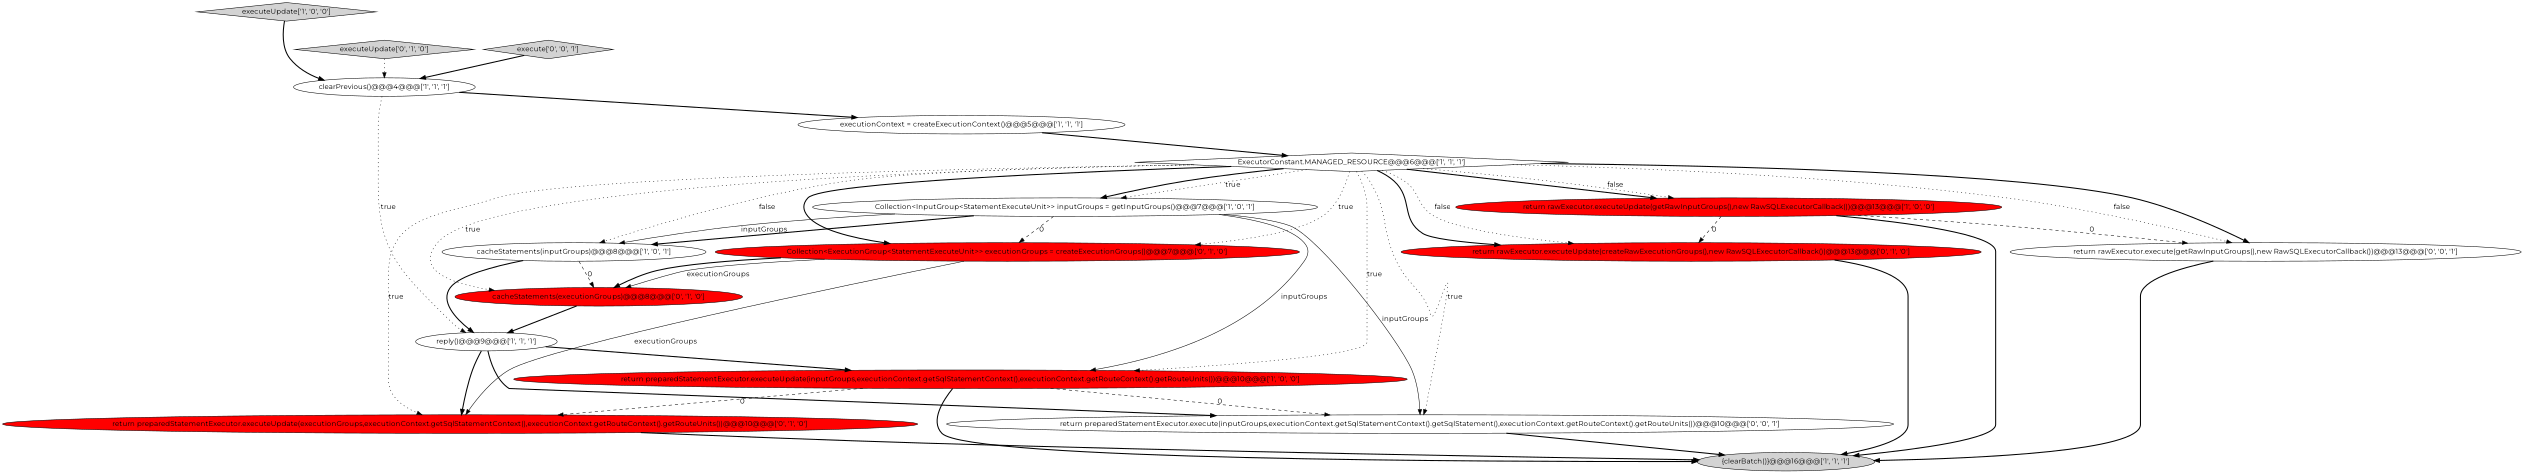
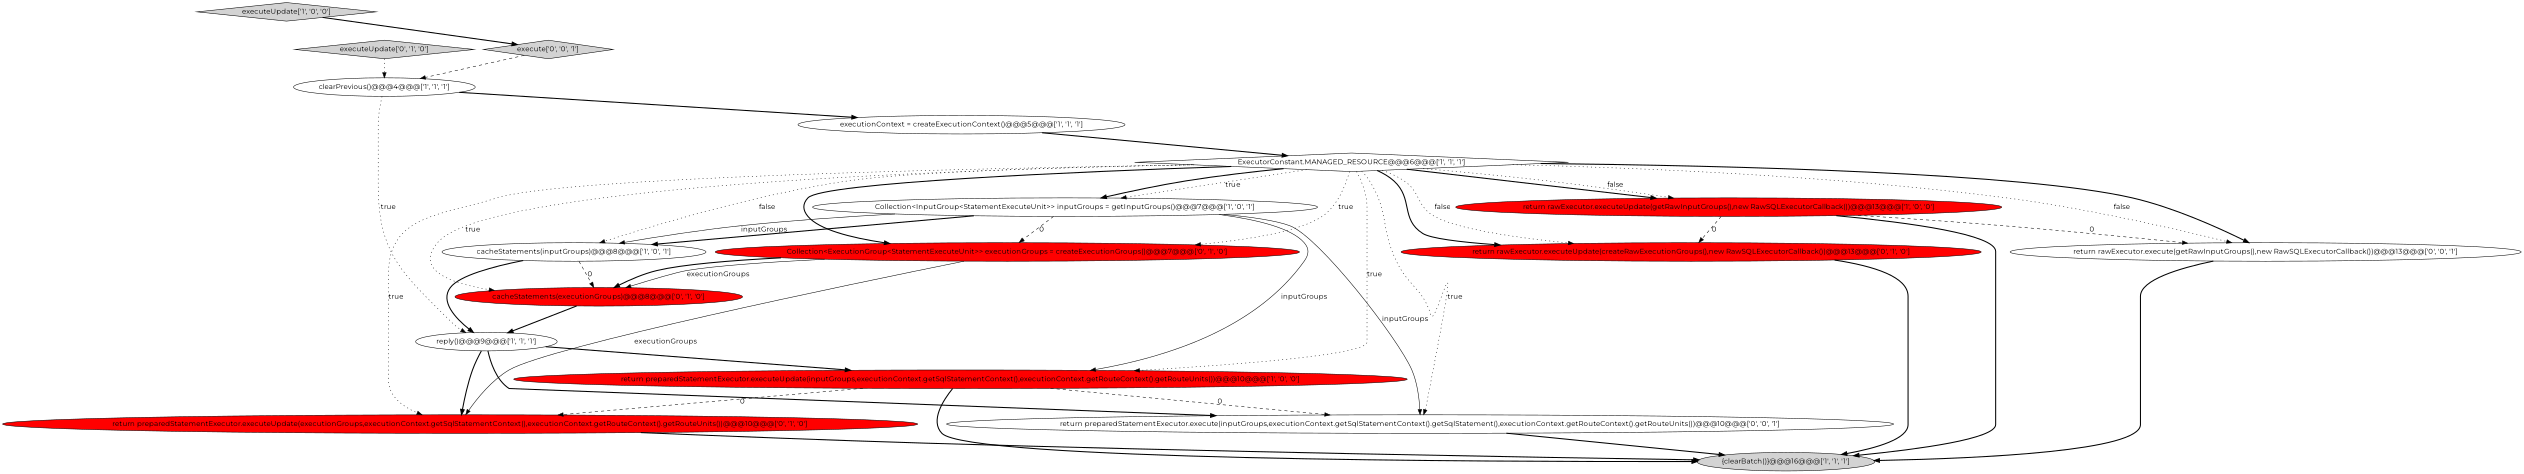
edge "executeUpdate['1', '0', '0']" -> "clearPrevious()@@@4@@@['1', '1', '1']": now "executeUpdate['1', '0', '0']" -> "execute['0', '0', '1']"
edge "execute['0', '0', '1']" -> "clearPrevious()@@@4@@@['1', '1', '1']": style bold -> dashed
